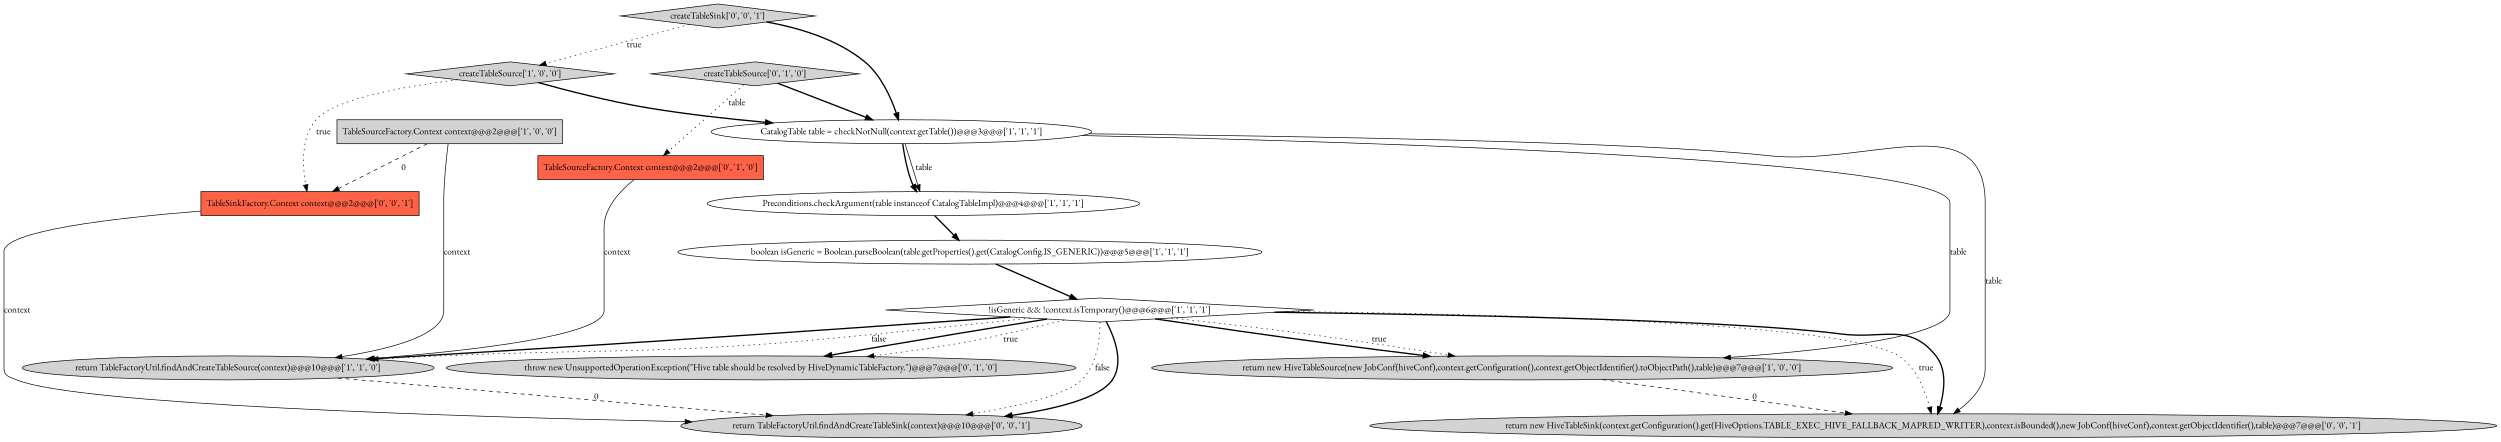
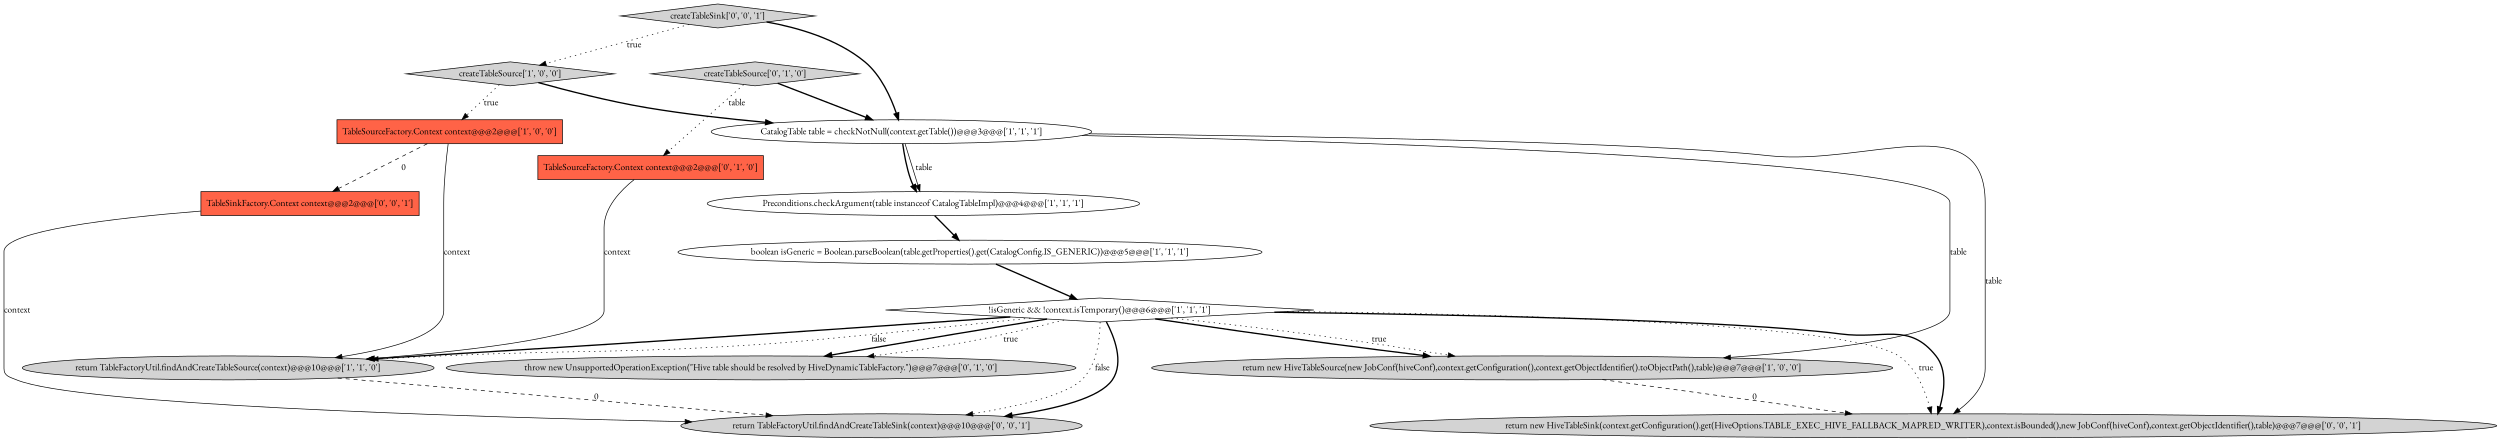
edge "createTableSource['1', '0', '0']" -> "TableSinkFactory.Context context@@@2@@@['0', '0', '1']": now "createTableSource['1', '0', '0']" -> "TableSourceFactory.Context context@@@2@@@['1', '0', '0']"
node "TableSourceFactory.Context context@@@2@@@['1', '0', '0']": fillcolor lightgray -> tomato
